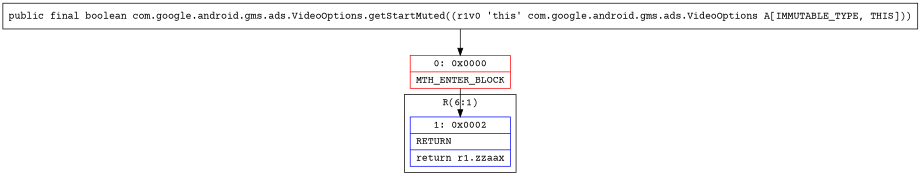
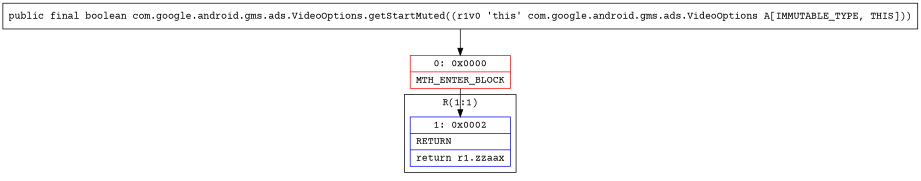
cluster "R(6:1)": label "R(6:1)" -> "R(1:1)"
